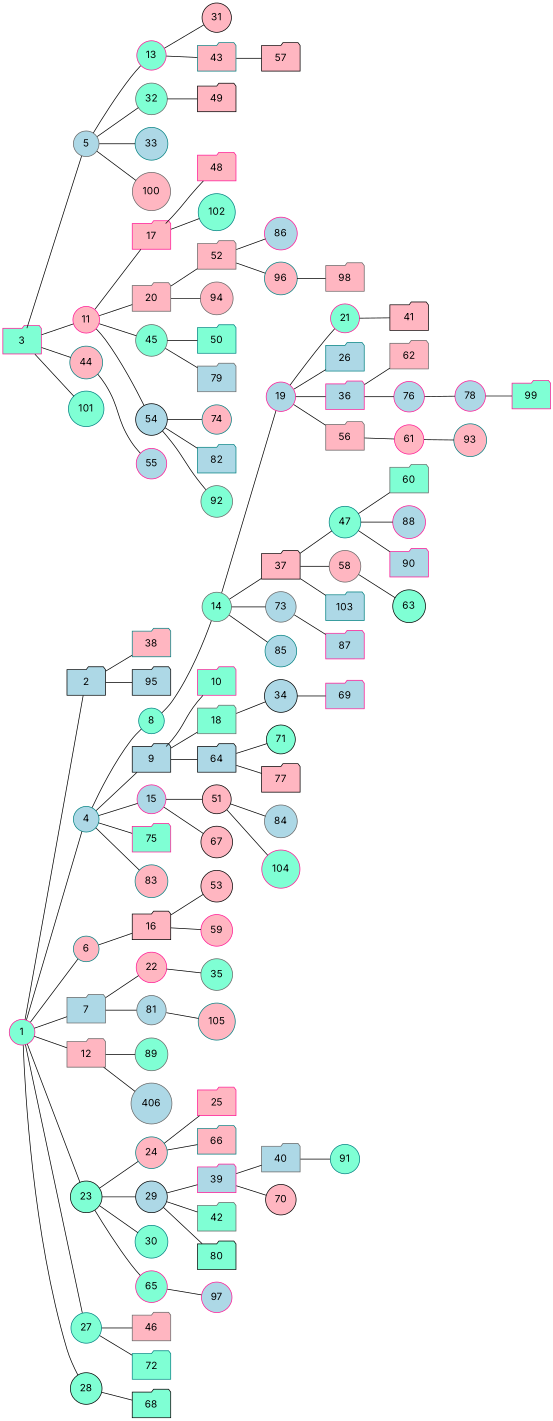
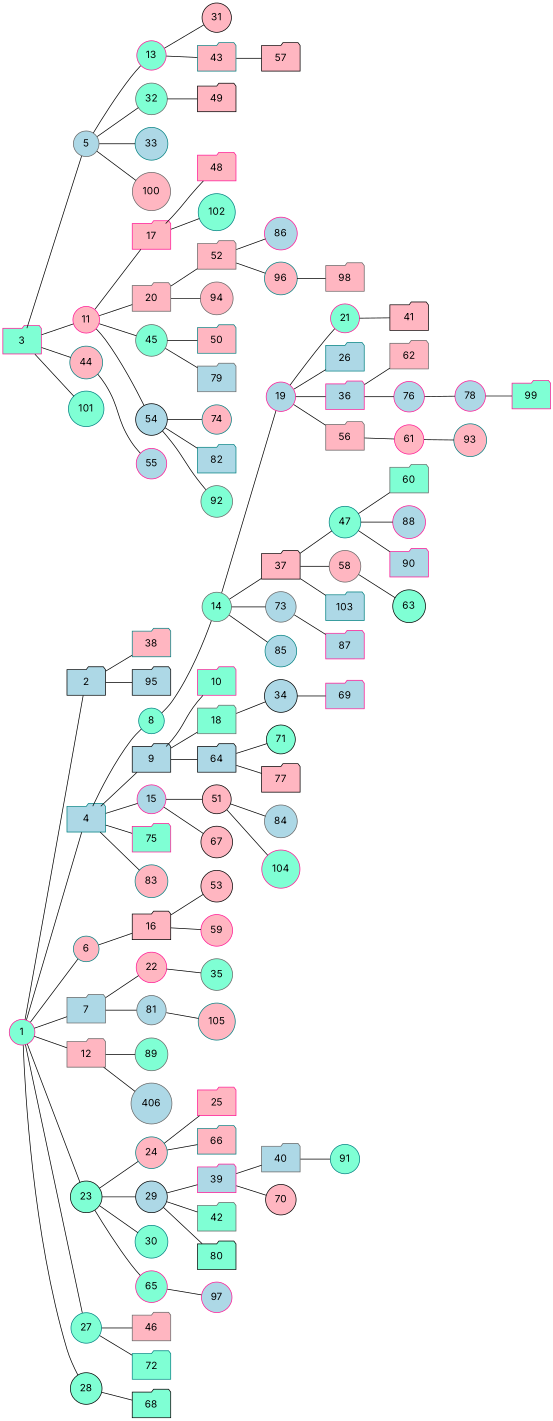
node "50": fillcolor aquamarine -> lightpink
node "4": shape circle -> folder
